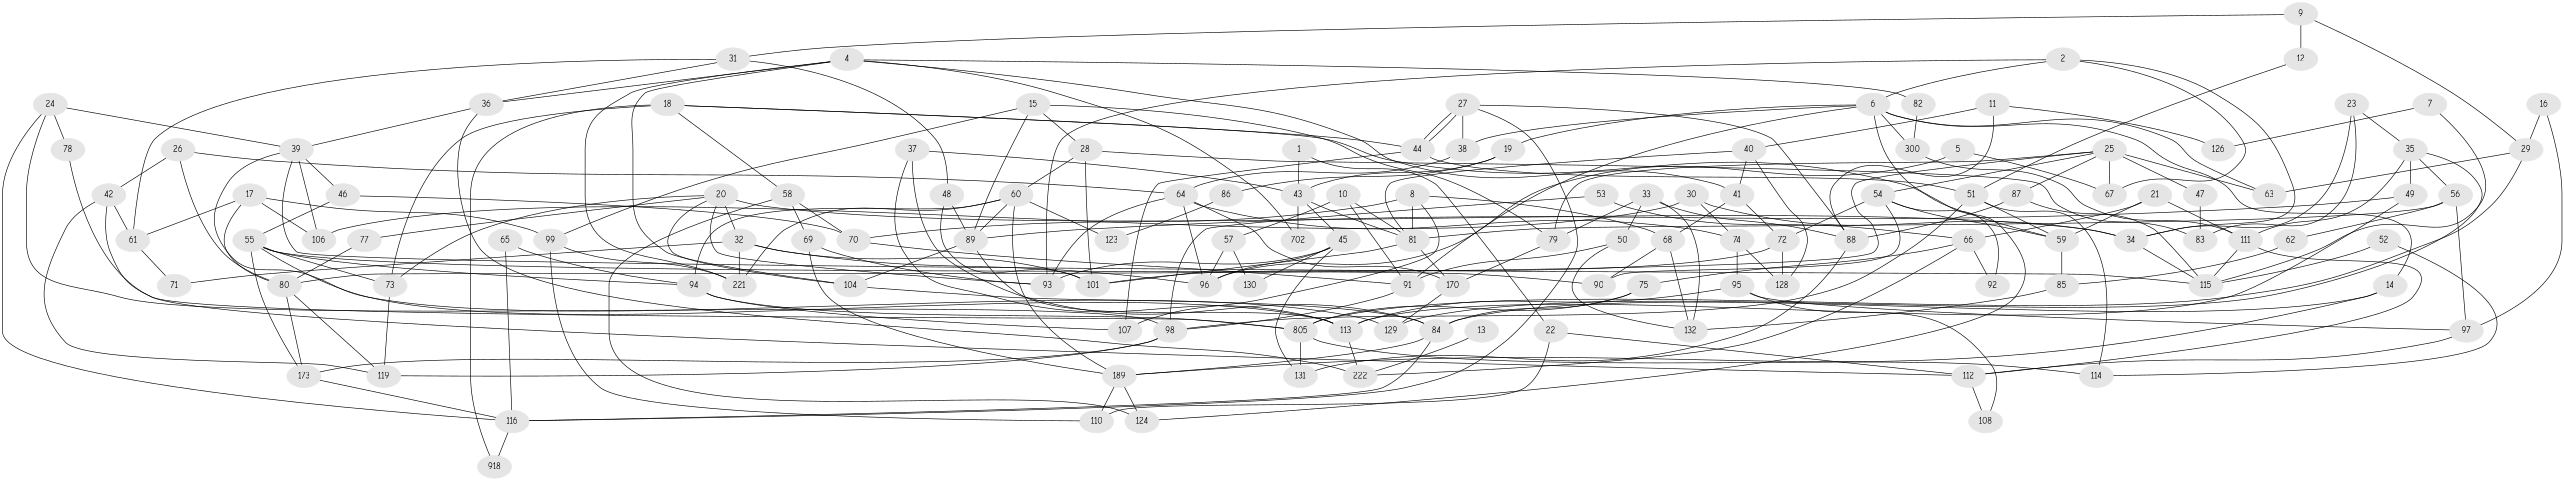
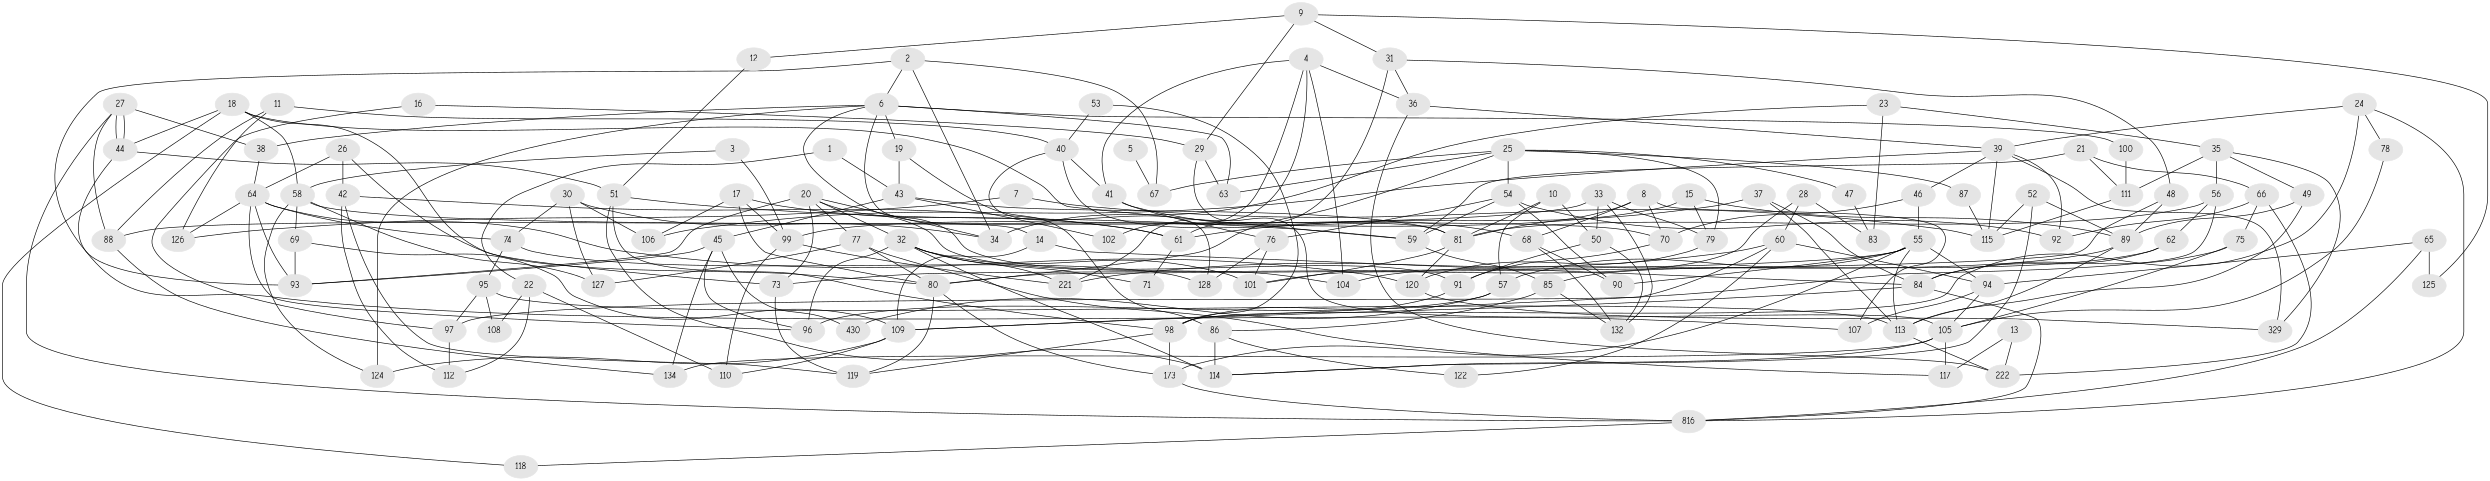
node "82": removed
edge "15" -- "28": removed
node "3": added
node "300": label "300" -> "100"
edge "37" -- "43": now "37" -- "61"
edge "39" -- "92": added
edge "60" -- "89": now "52" -- "89"
edge "64" -- "126": added
edge "53" -- "66": now "53" -- "40"
edge "87" -- "88": removed
node "123": label "123" -> "122"
node "702": label "702" -> "102"
edge "10" -- "91": now "10" -- "50"
node "72": label "72" -> "76"
edge "5" -- "96": removed
edge "55" -- "57": added
edge "34" -- "115": removed
edge "48" -- "101": now "48" -- "80"
node "127": added
node "130": label "130" -> "430"
node "170": label "170" -> "120"
node "125": added
edge "104" -- "84": now "62" -- "84"
edge "85" -- "86": added
edge "32" -- "114": added
node "805": label "805" -> "105"
node "129": label "129" -> "329"
edge "111" -- "112": removed
edge "86" -- "114": added
node "189": label "189" -> "109"
node "131": label "131" -> "134"
node "117": added
edge "112" -- "108": now "22" -- "108"
node "116": label "116" -> "816"
node "918": label "918" -> "118"
